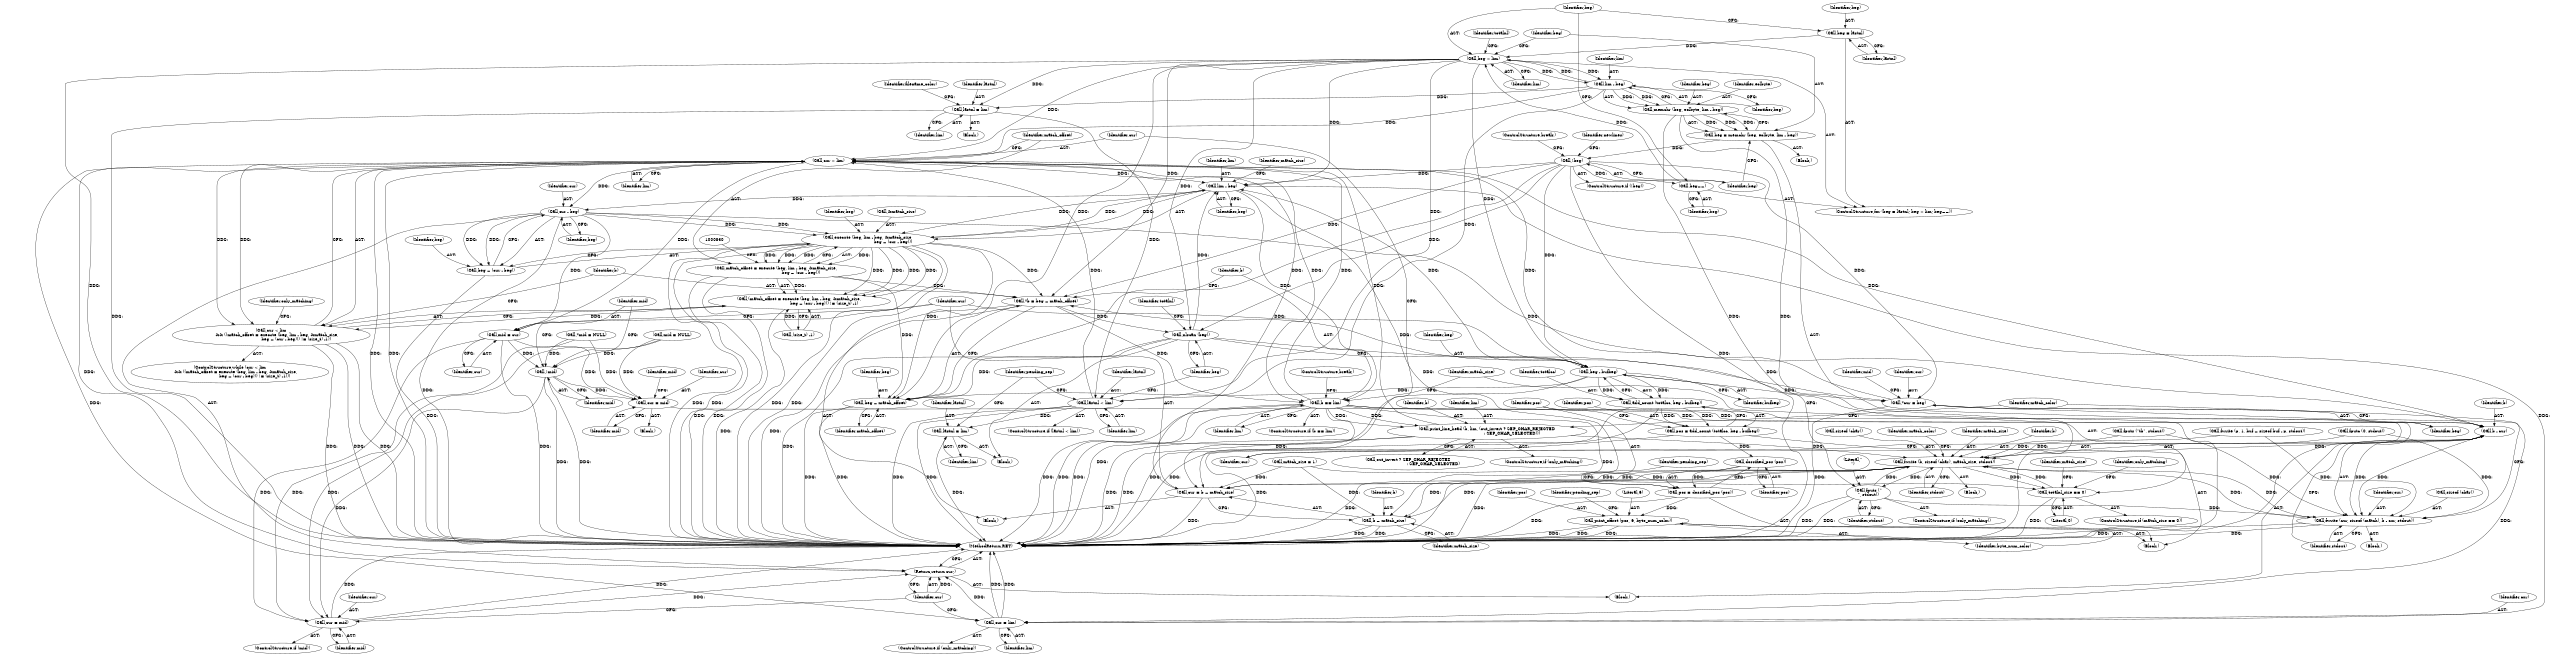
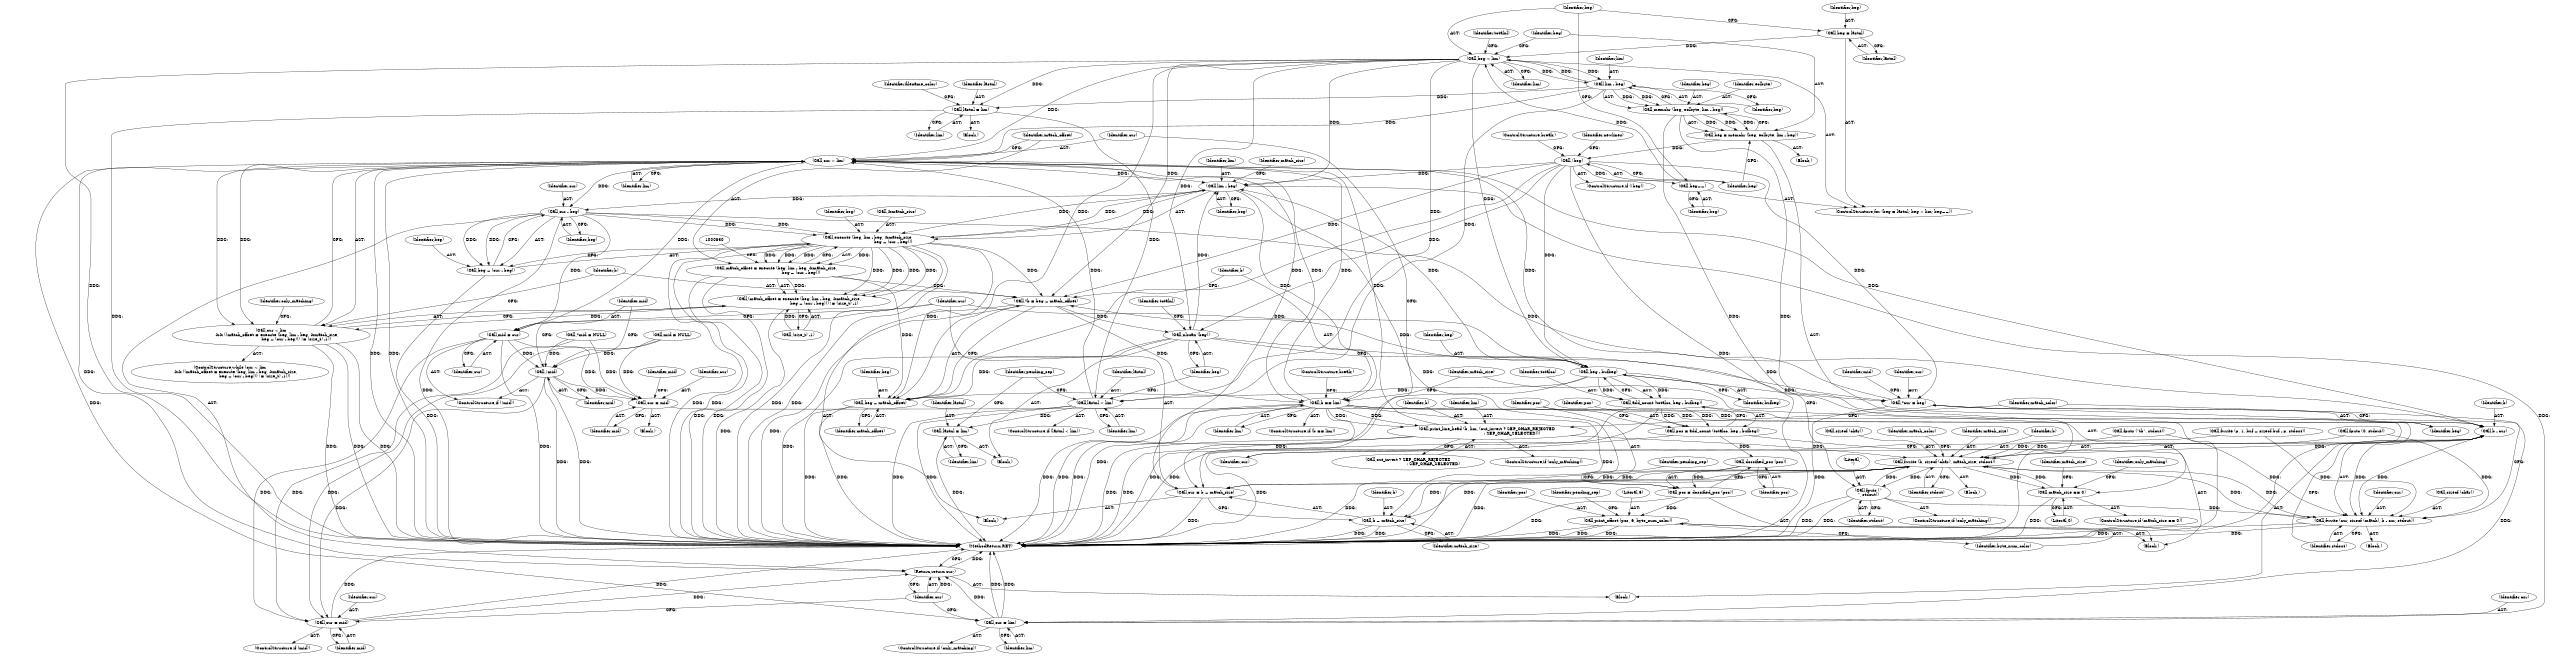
node "(ControlStructure,if (!mid))": added
node "(Call,match_size = 1)": removed
node "(Call,totalnl_size == 0)": label "(Call,totalnl_size == 0)" -> "(Call,match_size == 0)"
edge "(Call,print_offset (pos, 6, byte_num_color))" -> "(Identifier,byte_num_color)": label "AST: " -> "CFG: "
edge "(Return,return cur;)" -> "(MethodReturn,RET)": label "AST: " -> "DDG: "
